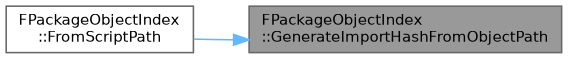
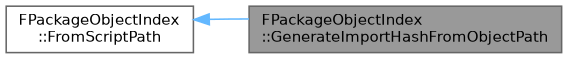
edge "FPackageObjectIndex ::FromScriptPath" -> "FPackageObjectIndex ::GenerateImportHashFromObjectPath": reversed
